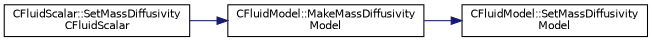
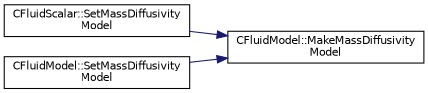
node "CFluidScalar::SetMassDiffusivity CFluidScalar": label "CFluidScalar::SetMassDiffusivity CFluidScalar" -> "CFluidScalar::SetMassDiffusivity Model"
edge "CFluidModel::MakeMassDiffusivity Model" -> "CFluidModel::SetMassDiffusivity Model": reversed
